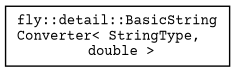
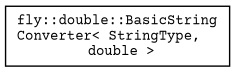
node "fly::detail::BasicString Converter< StringType, double >": label "fly::detail::BasicString Converter< StringType, double >" -> "fly::double::BasicString Converter< StringType, double >"
